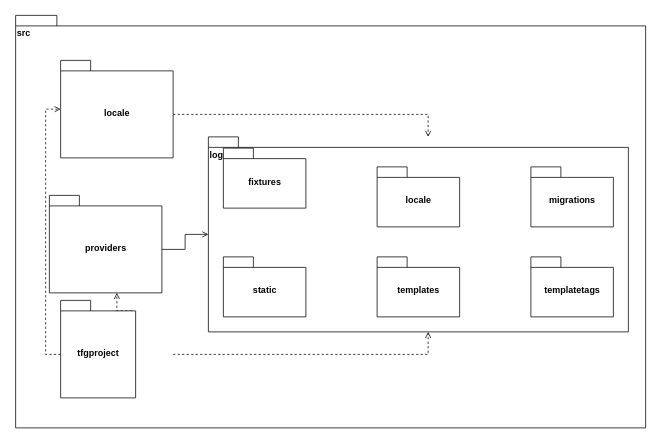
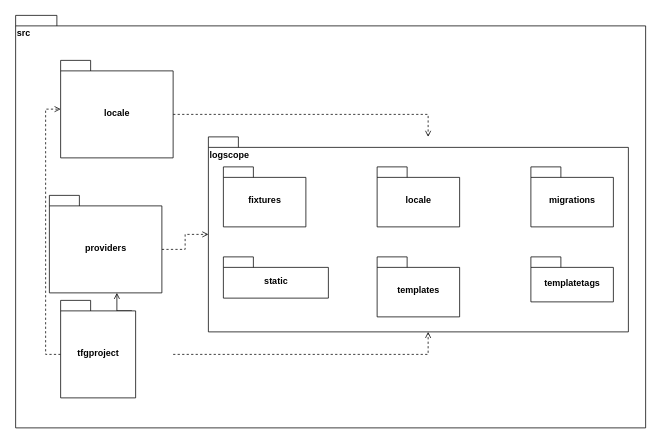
node "fixtures": moved (264, 178) -> (264, 197)
edge "providers" -> "logscope": style solid -> dashed
node "static": size 83x60 -> 105x41
node "templatetags": size 83x60 -> 83x45
edge "tfgproject" -> "providers": style dashed -> solid
